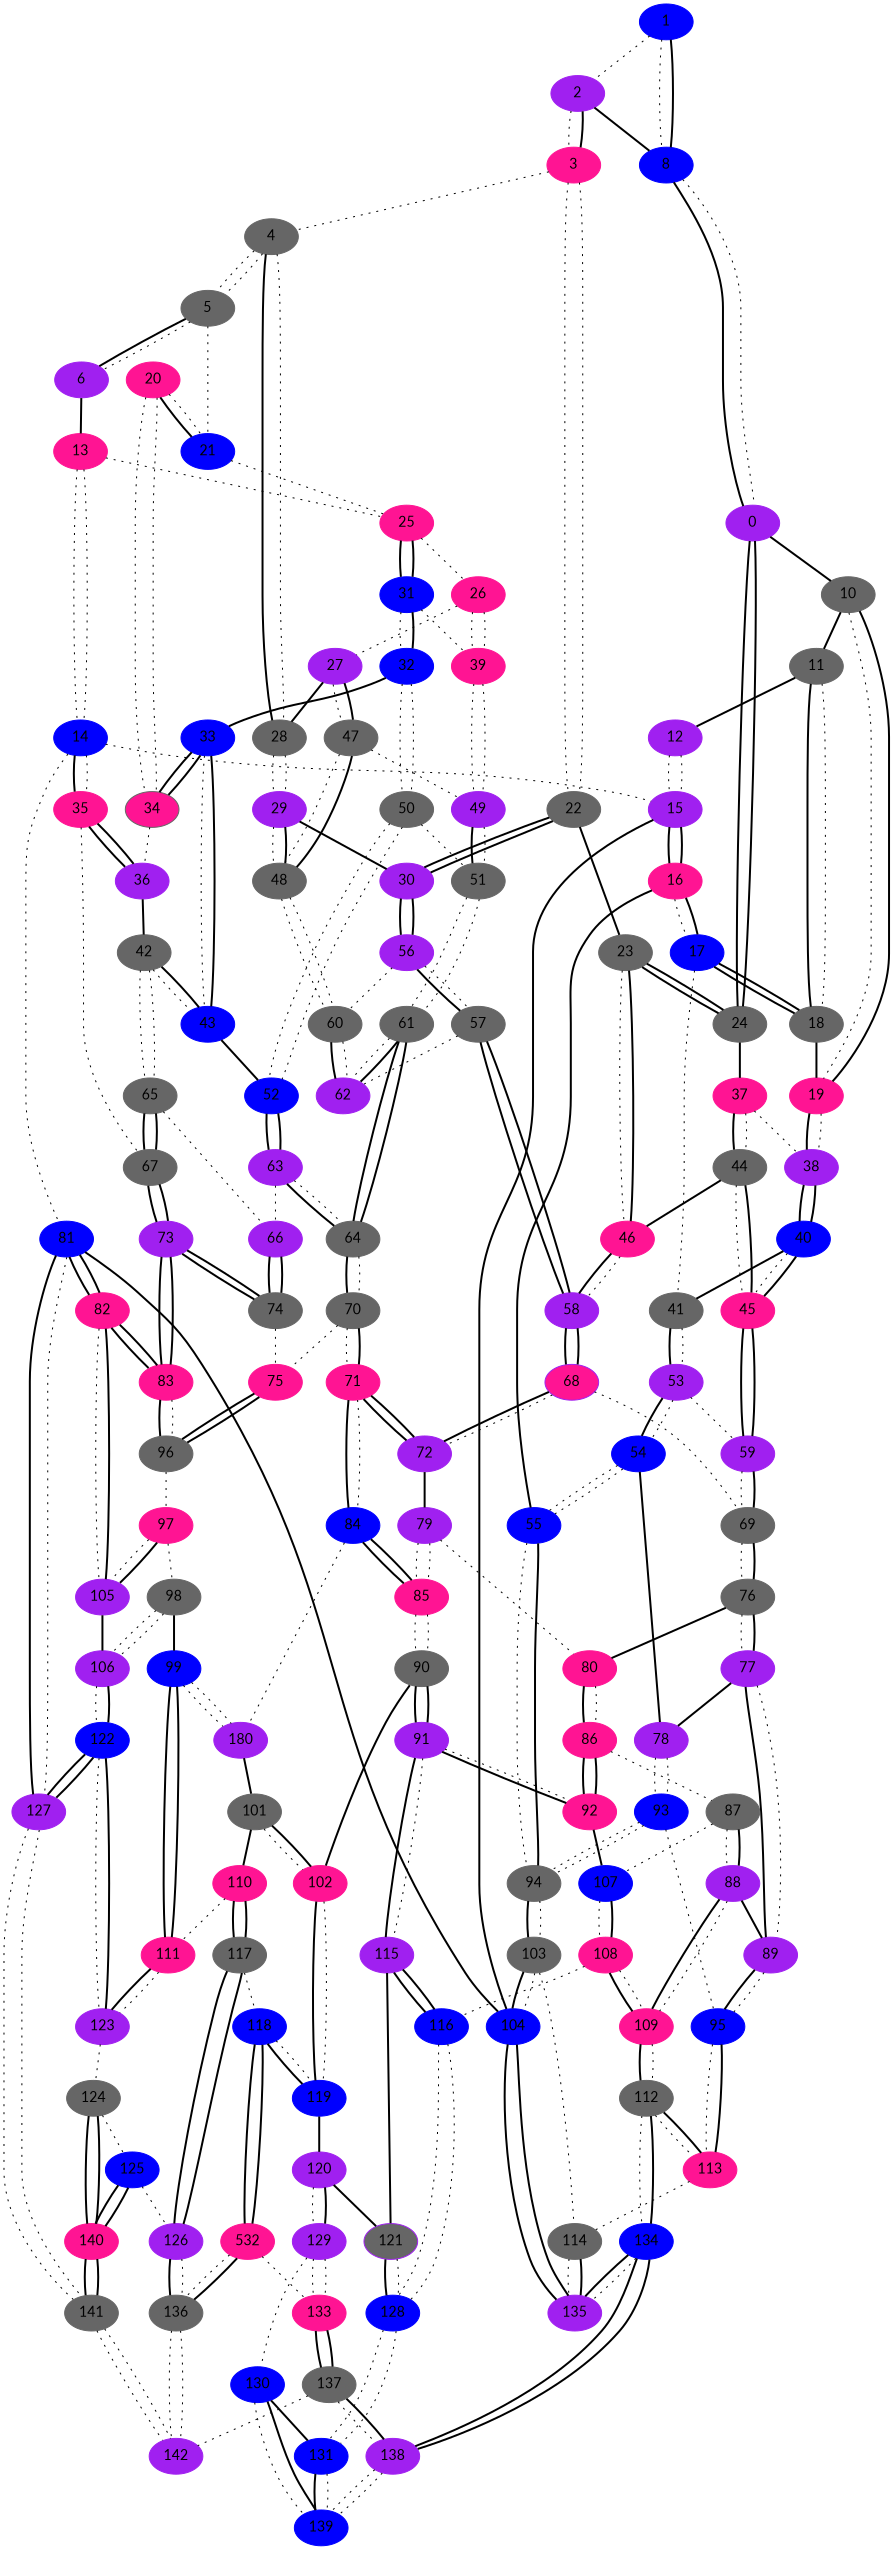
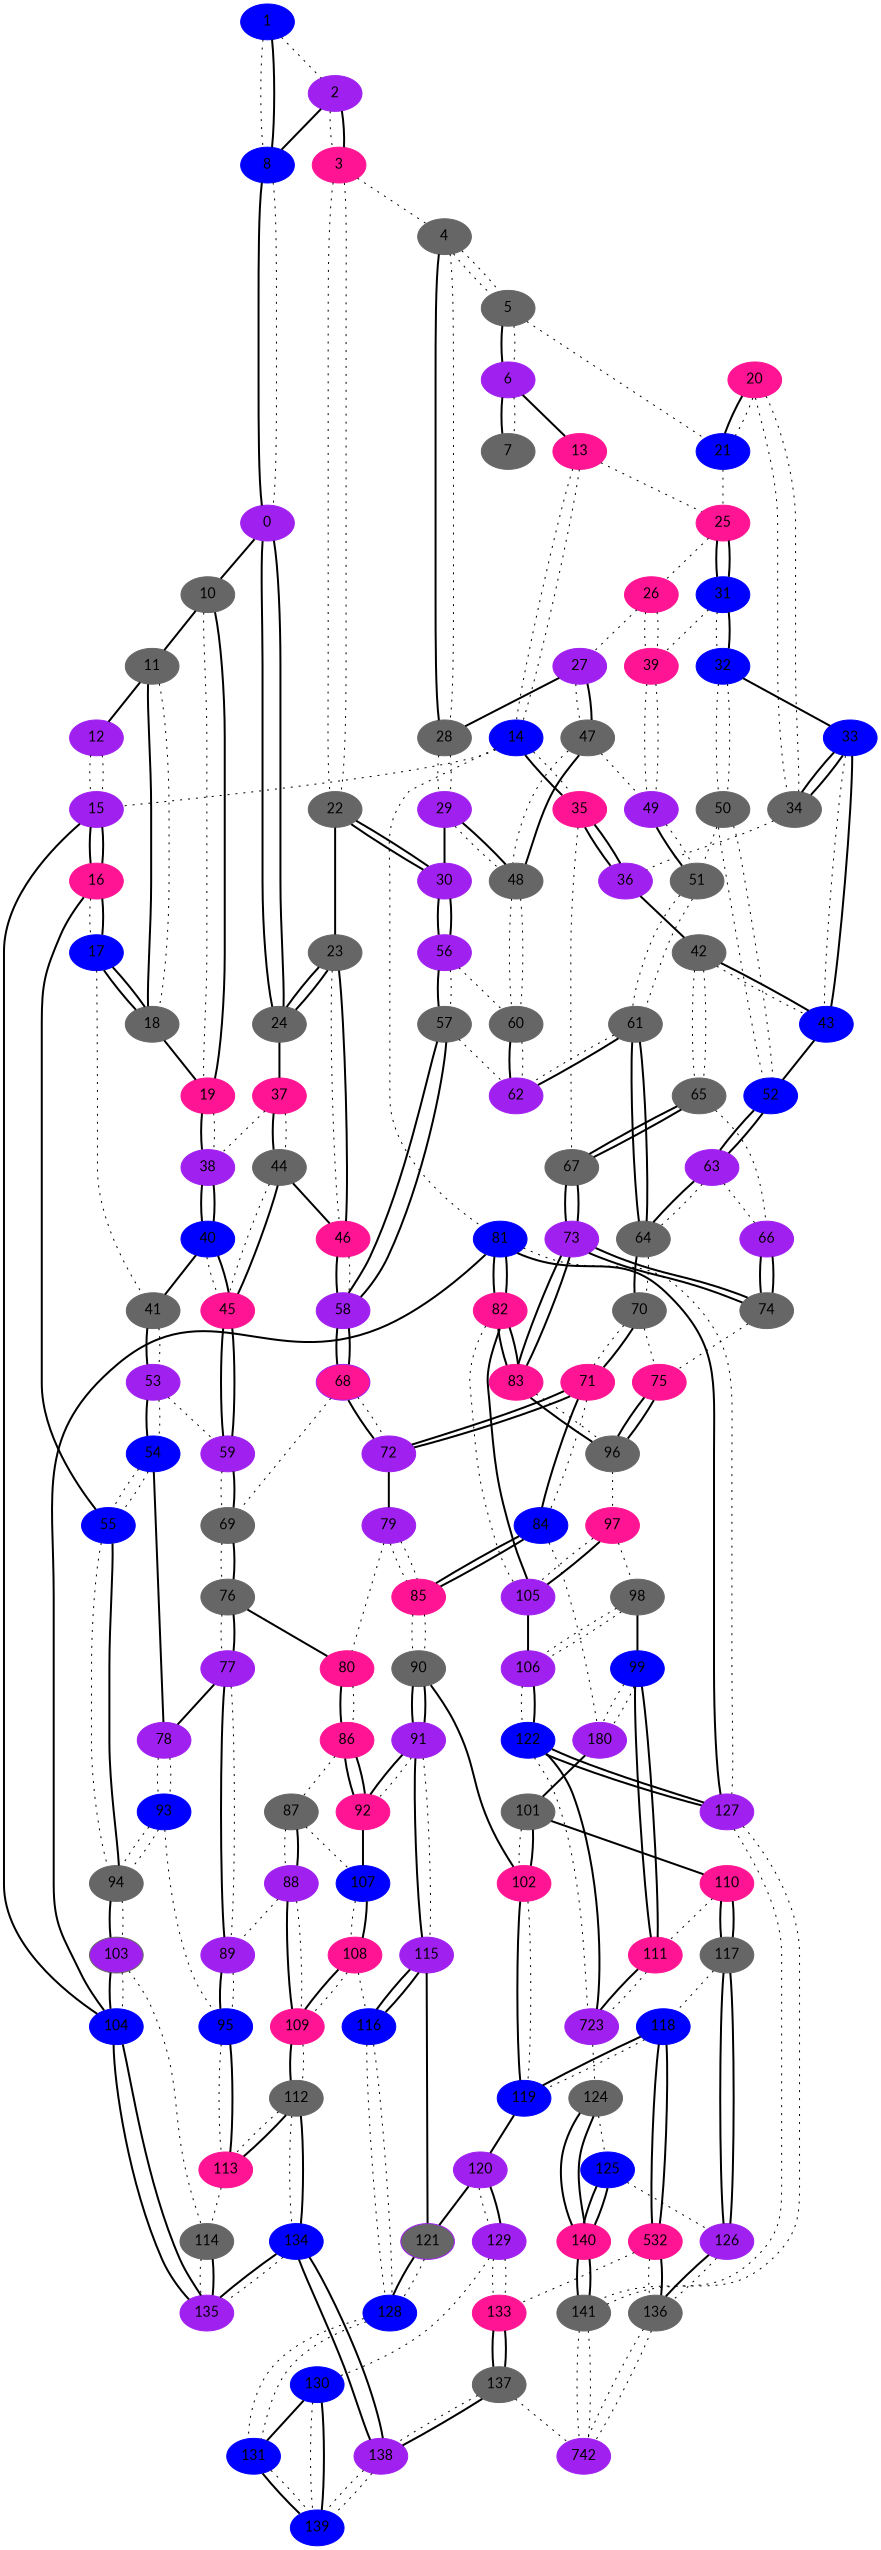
node "7": added
node "34": fillcolor deeppink -> gray40
edge "88" -- "89": style bold -> dotted
node "103": fillcolor gray40 -> purple
node "123": label "123" -> "723"
node "142": label "142" -> "742"
